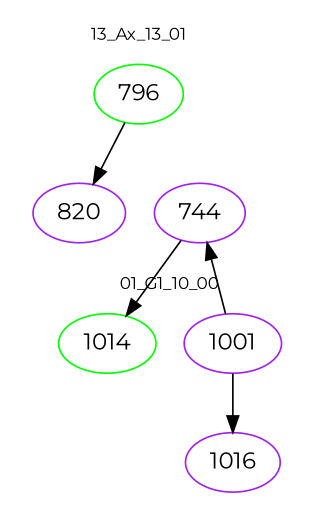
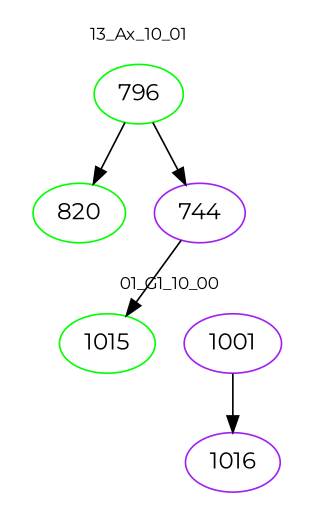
cluster "13_Ax_13_01": label "13_Ax_13_01" -> "13_Ax_10_01"
node "820": color purple -> green
edge "1001" -> "744": now "796" -> "744"
node "1014": label "1014" -> "1015"
